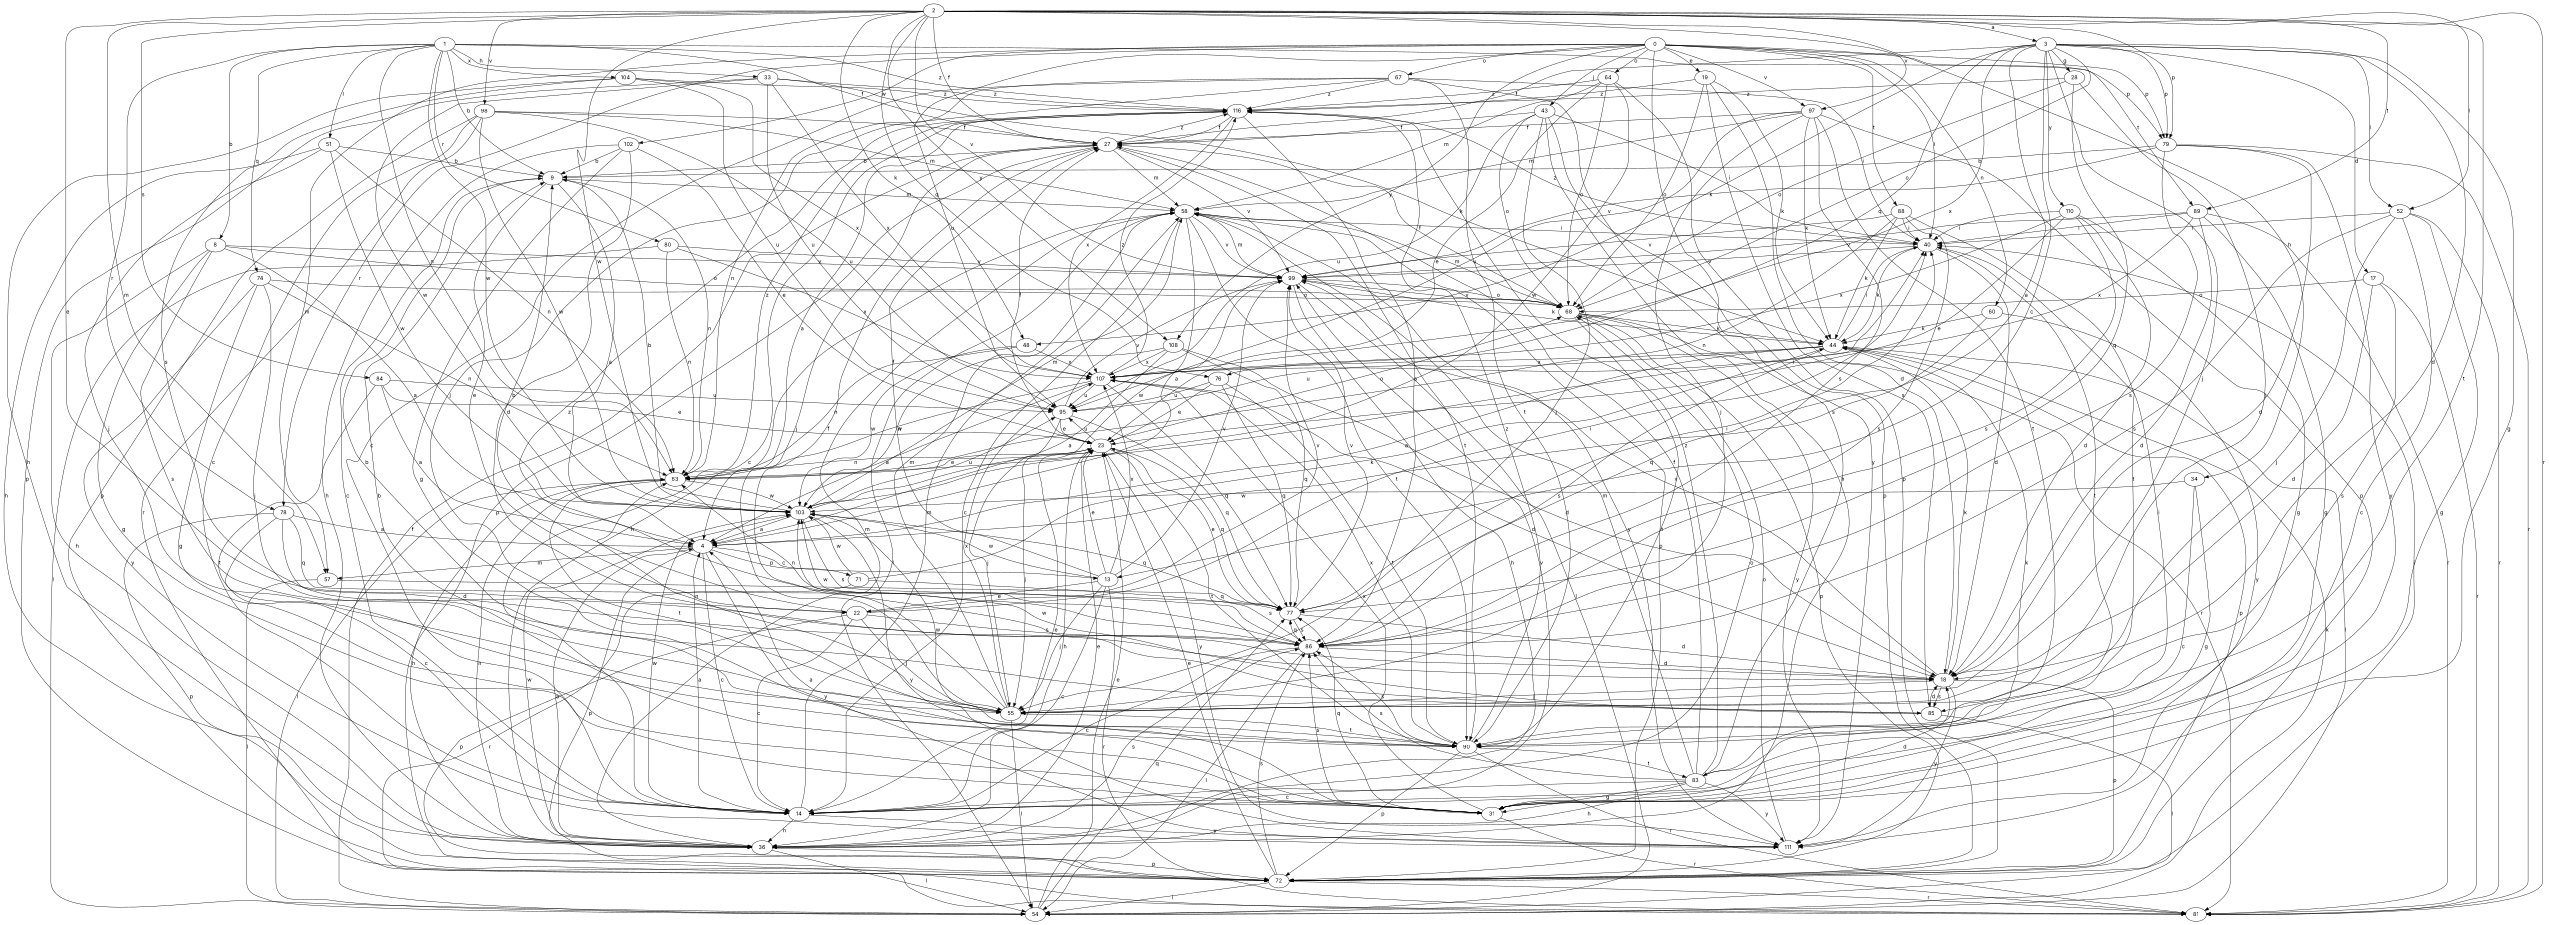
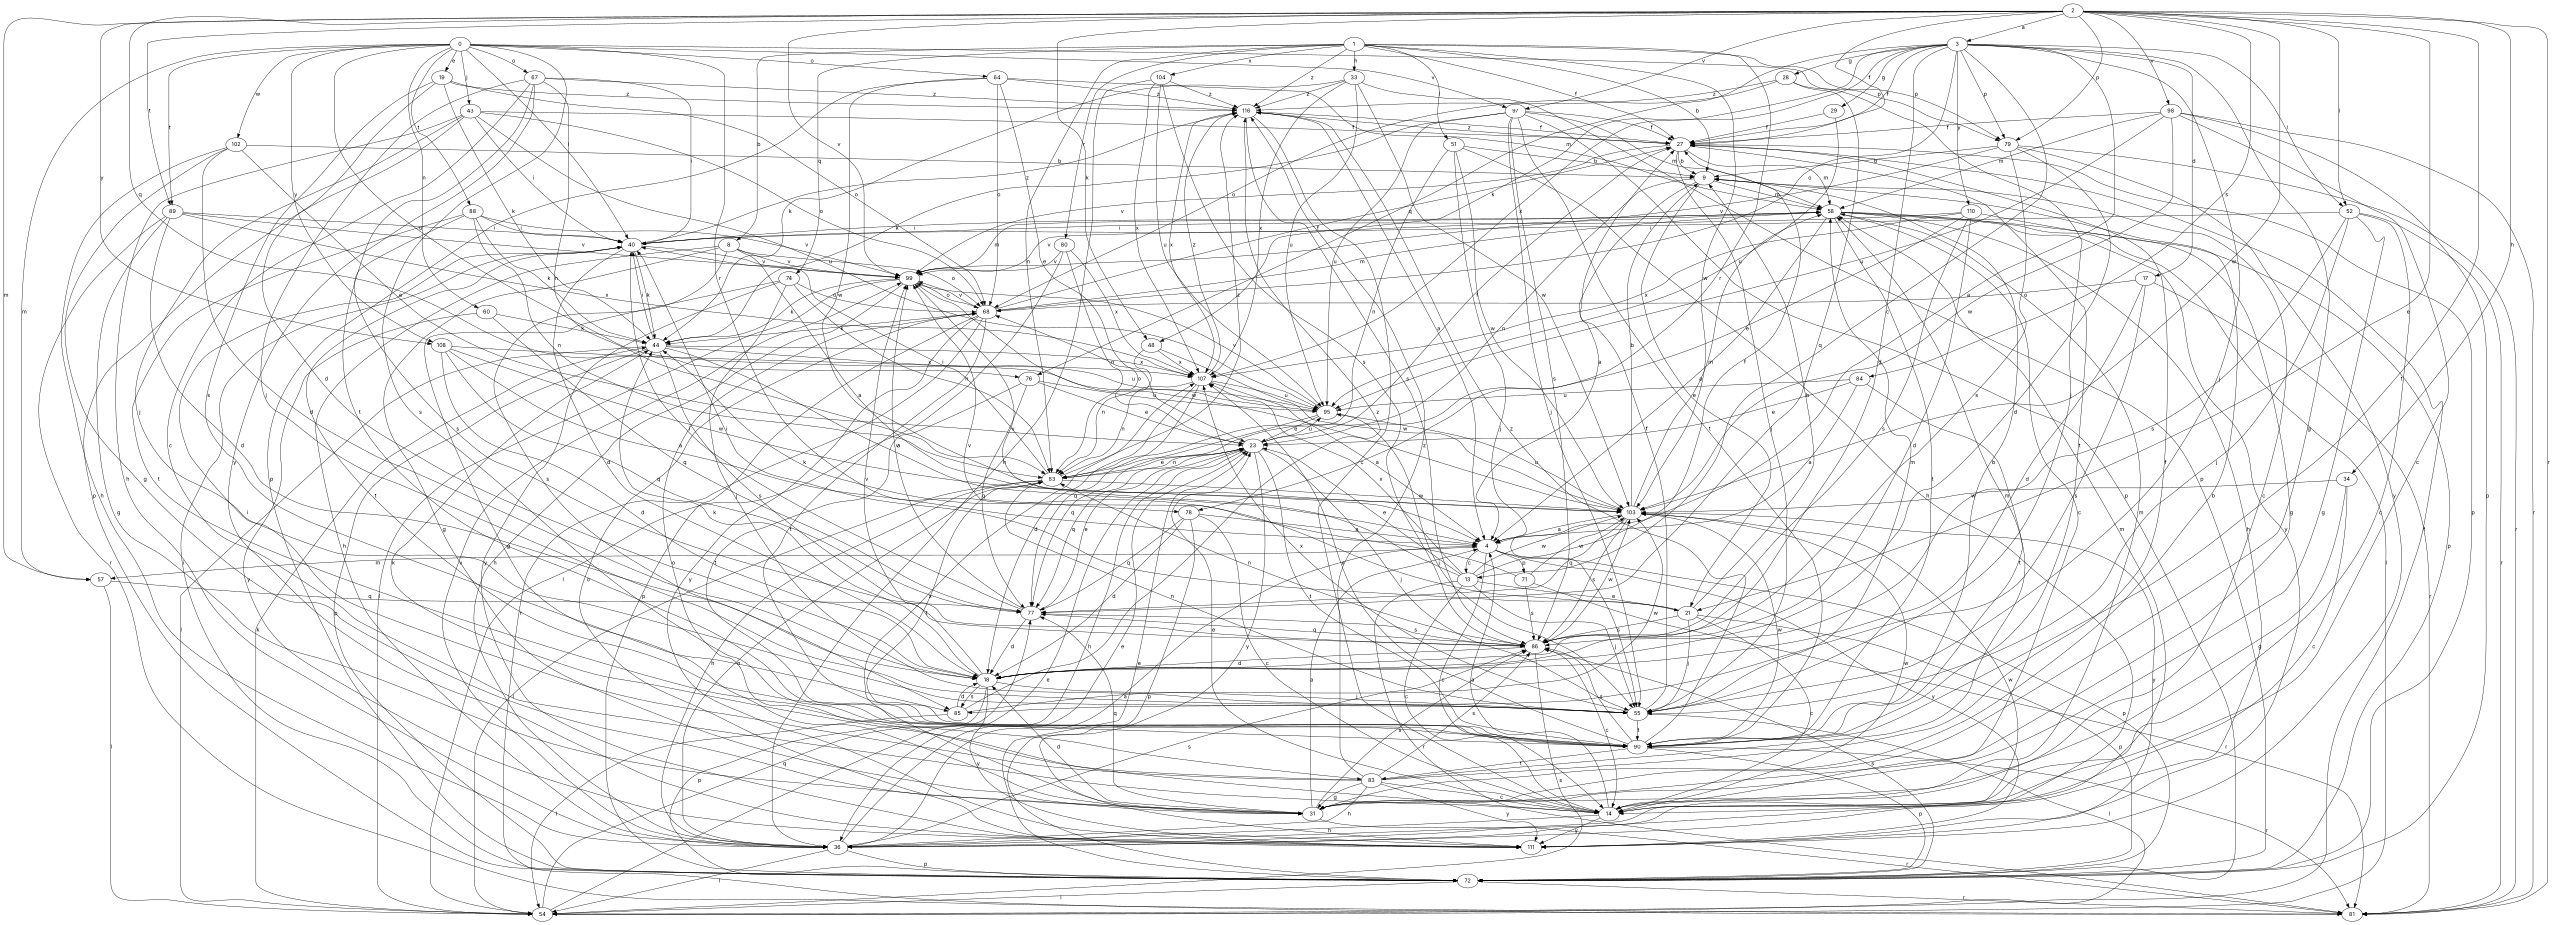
node "29": added
node "22": label "22" -> "21"
edge "86" -> "54": label "l" -> "s"
